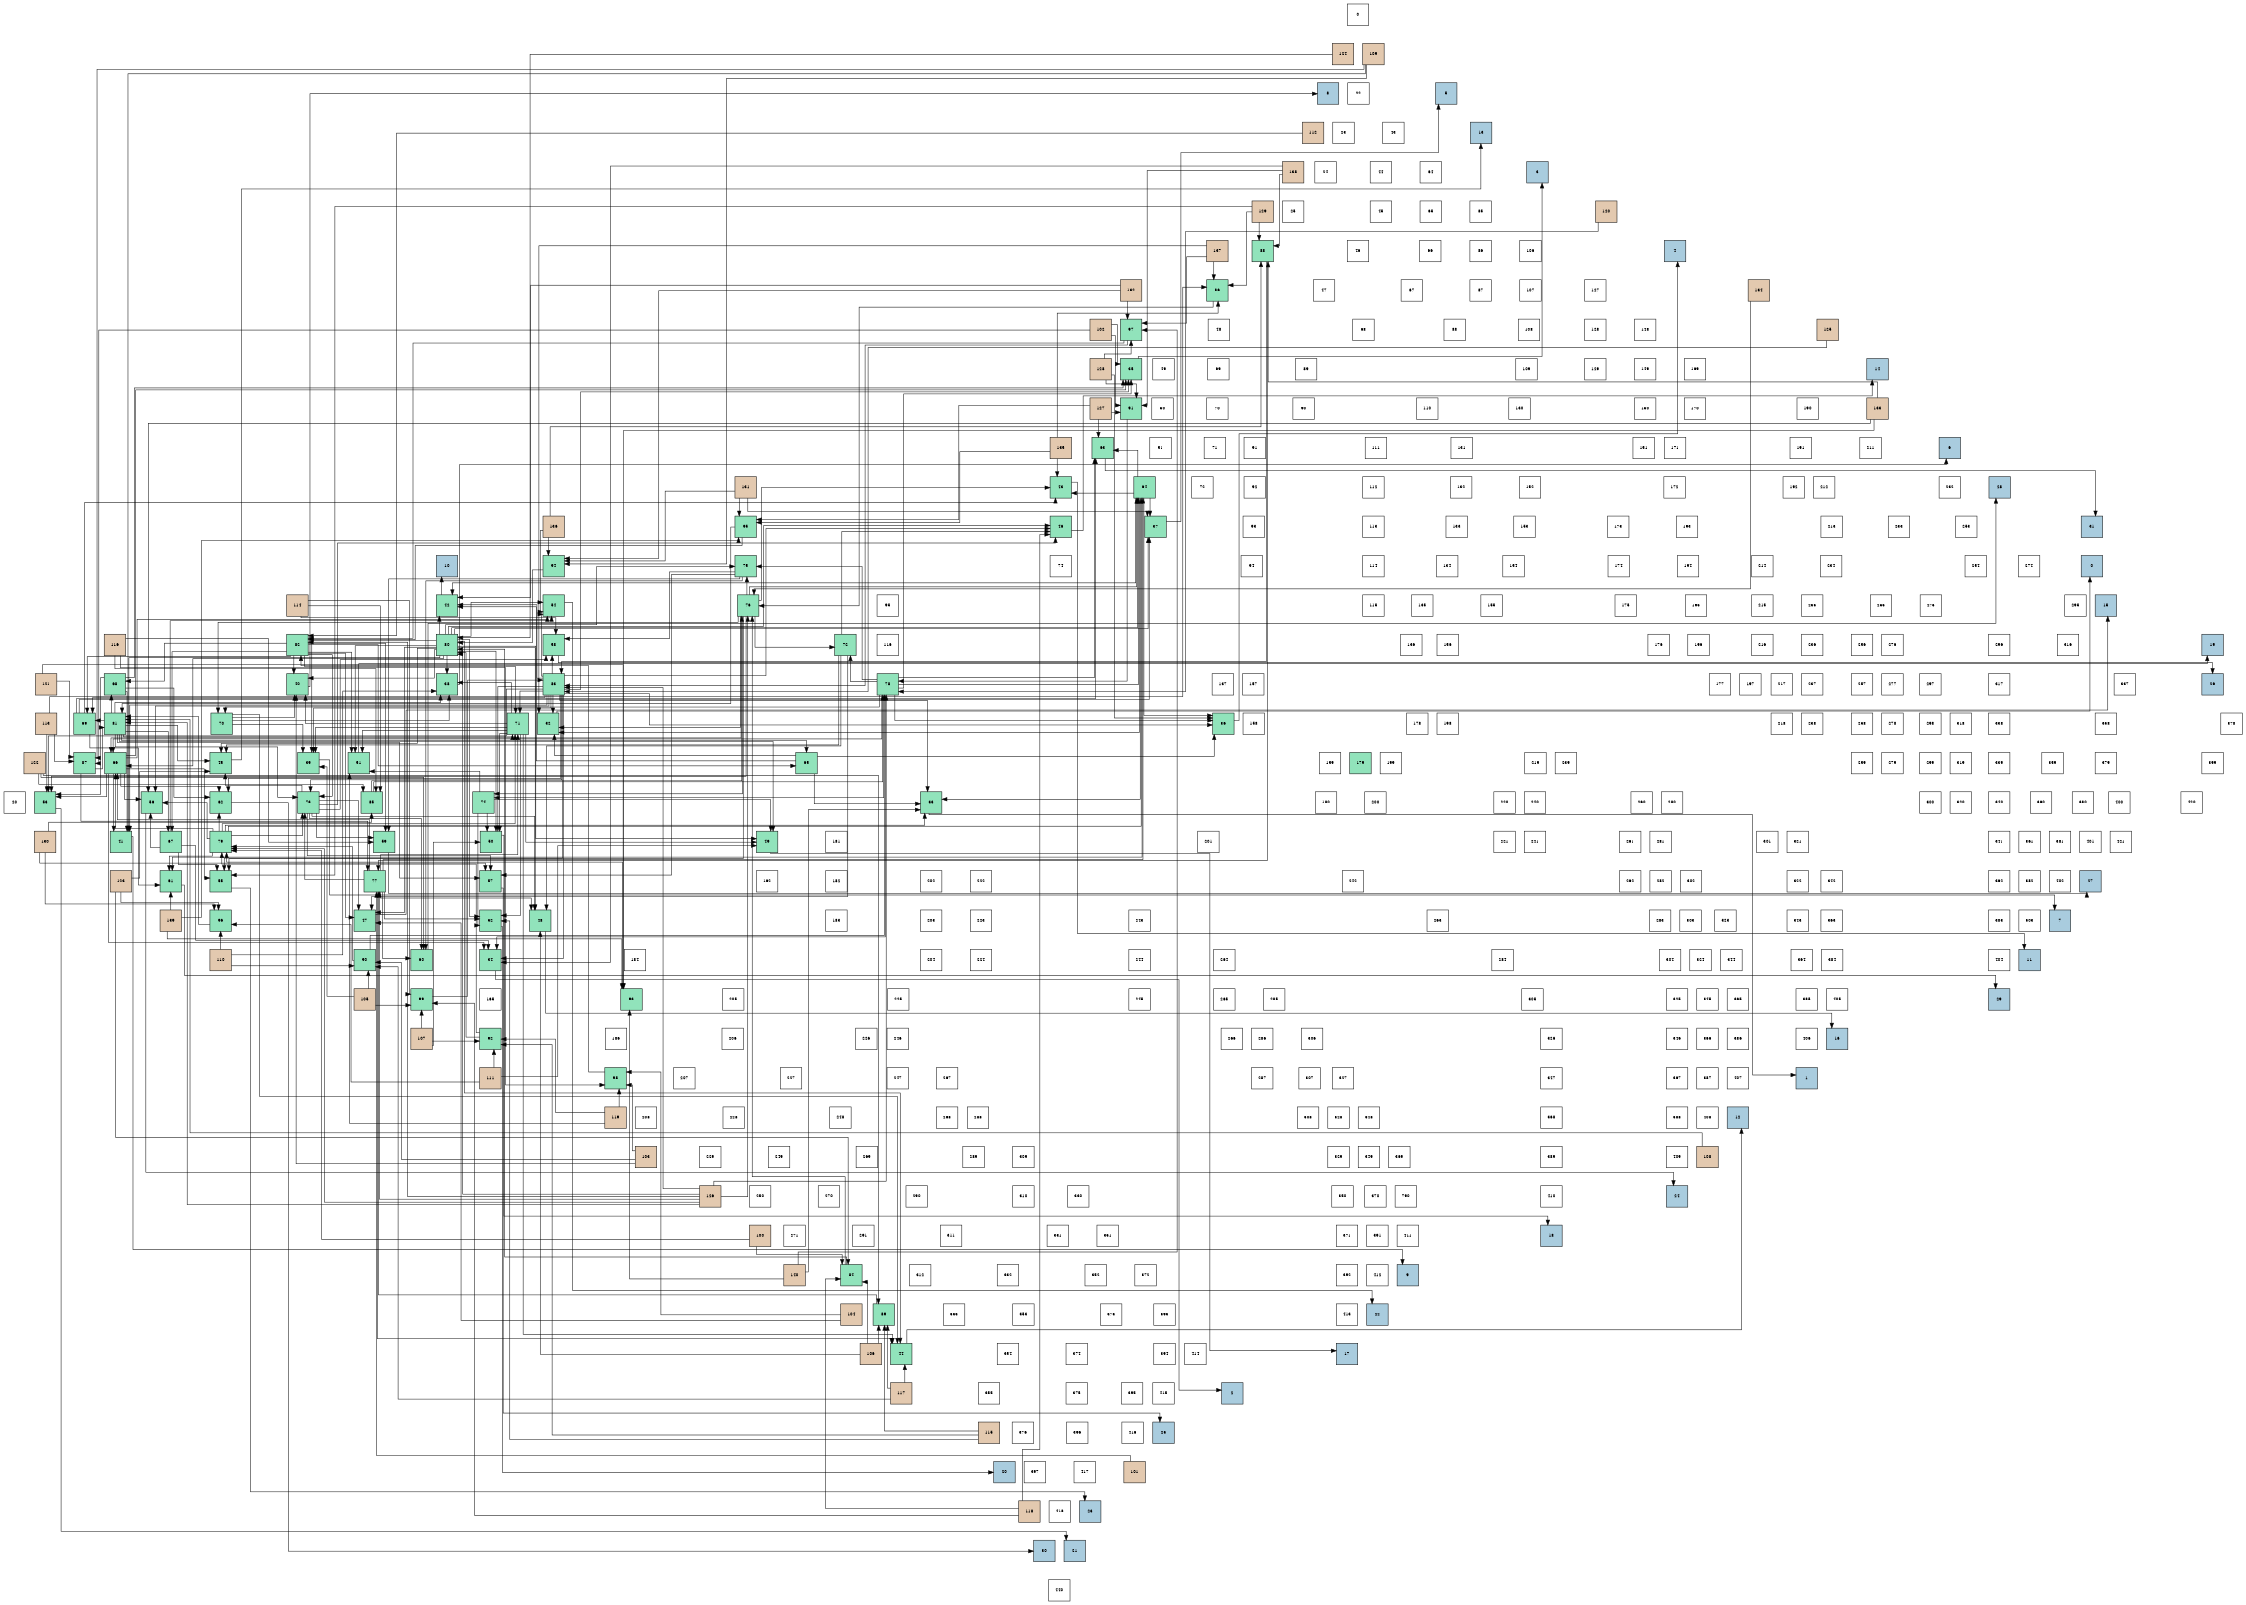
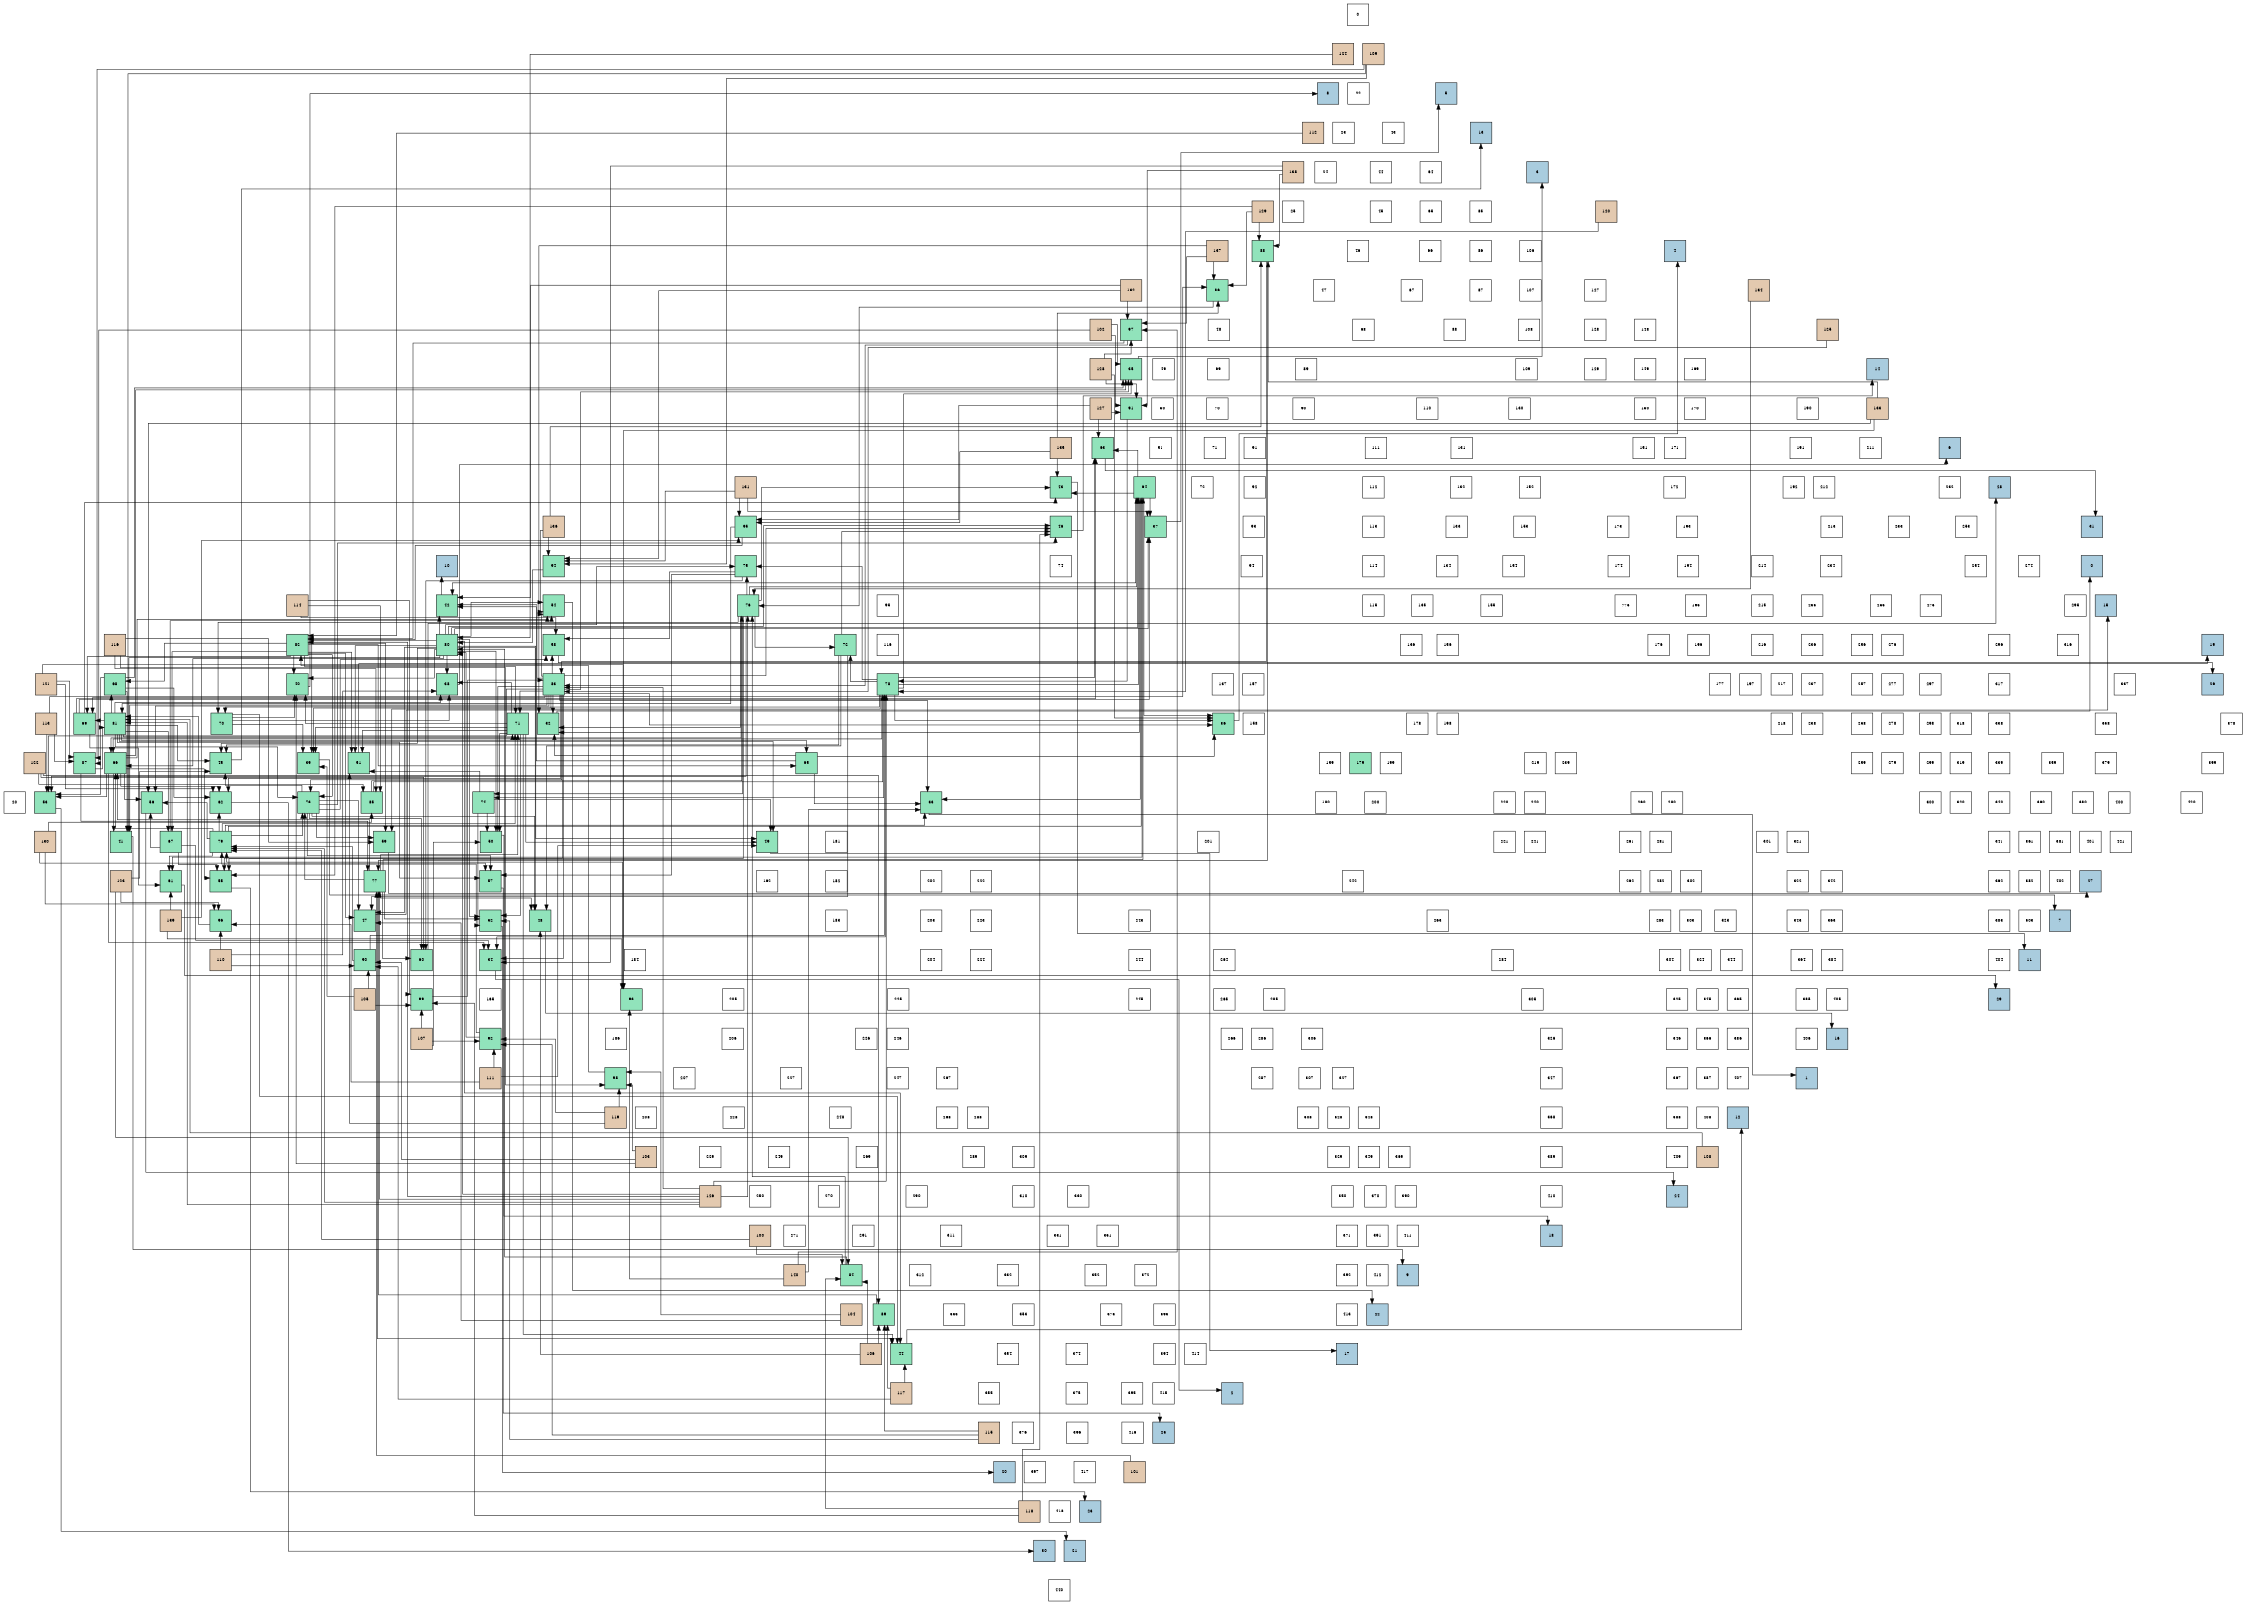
edge "75" -> "59": now "78" -> "59"
node "175": label "175" -> "775"
edge "121" -> "62": added
node "790": label "790" -> "390"
